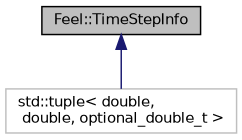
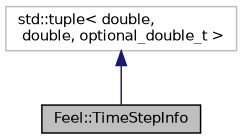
edge "std::tuple< double, double, optional_double_t >" -> "Feel::TimeStepInfo": reversed
